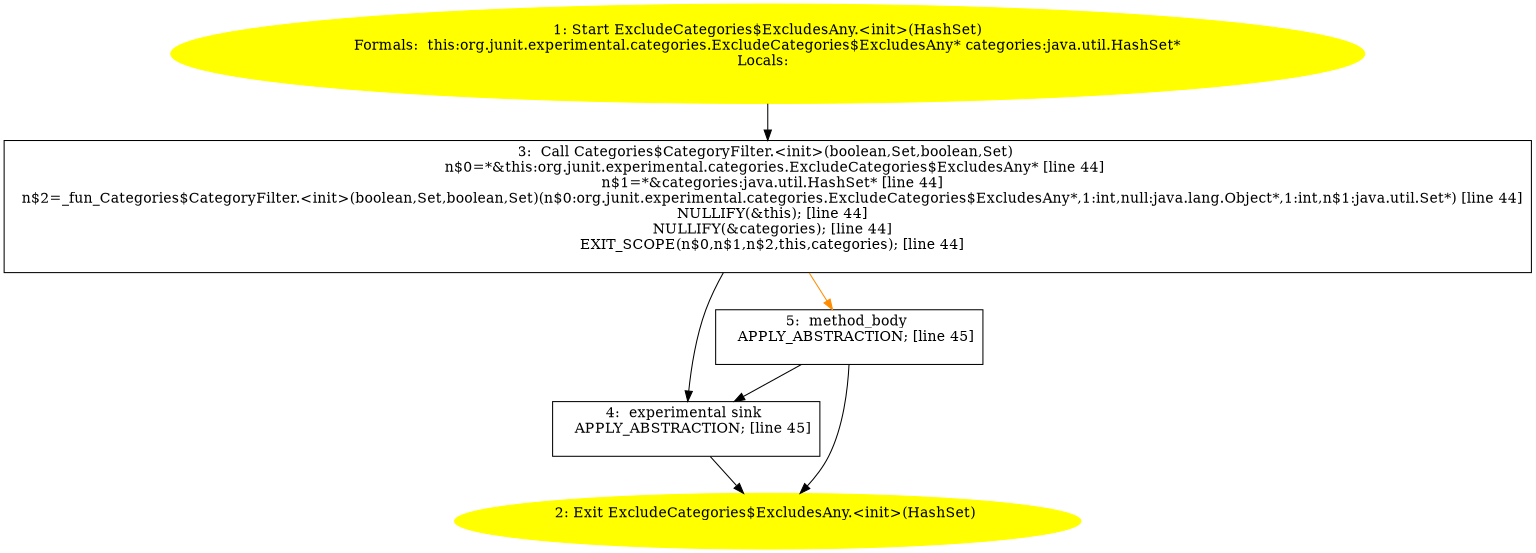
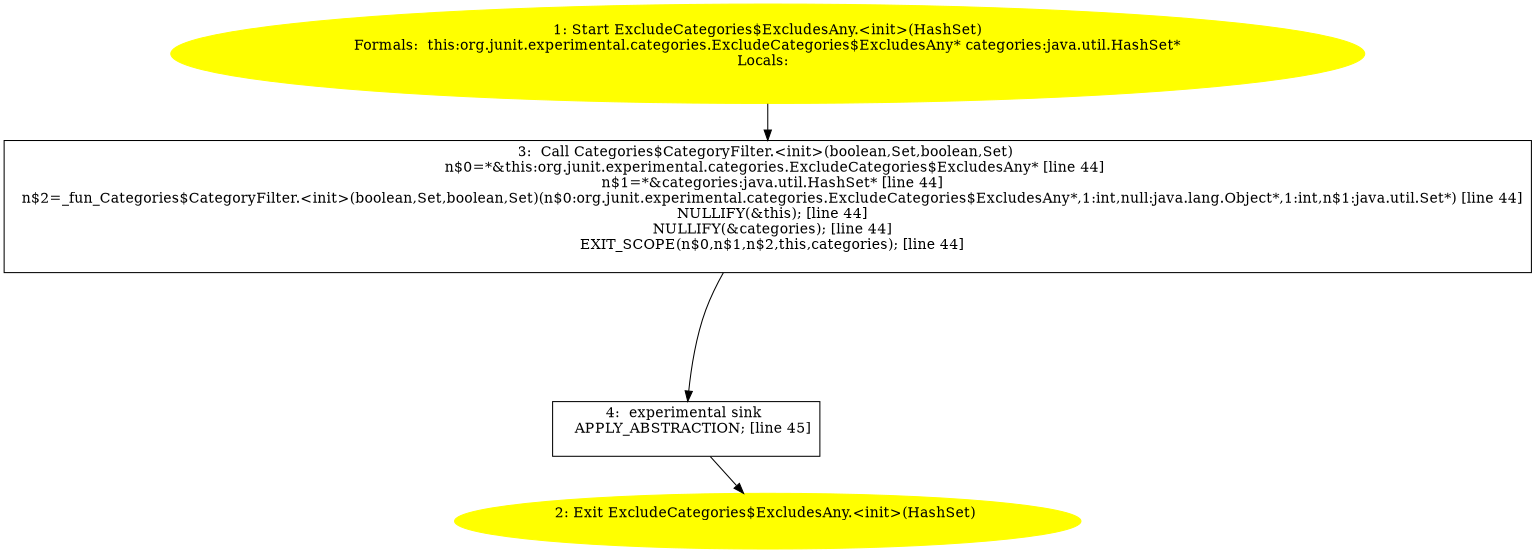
node "5:  method_body APPLY_ABSTRACTION; [line 45]": removed
